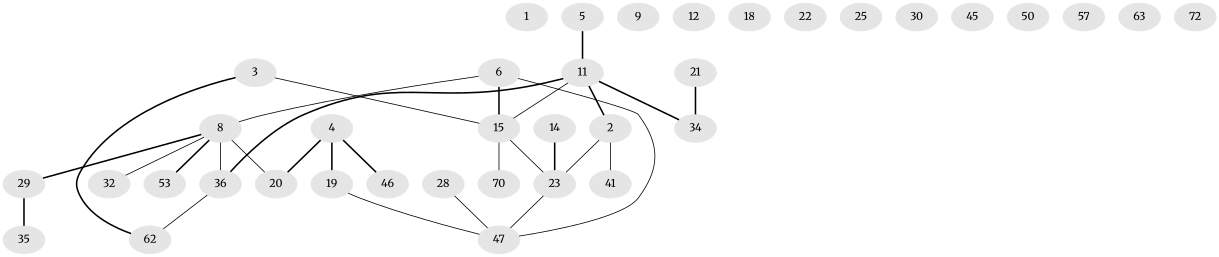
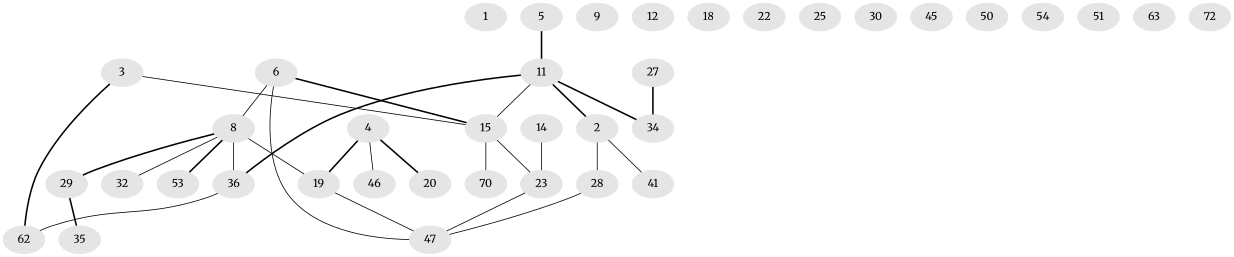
node "54": added
node "57": label "57" -> "51"
node "21": label "21" -> "27"
edge "4" -- "46": style bold -> solid
edge "14" -- "23": style bold -> solid
edge "2" -- "23": now "2" -- "28"
edge "8" -- "20": now "8" -- "19"
